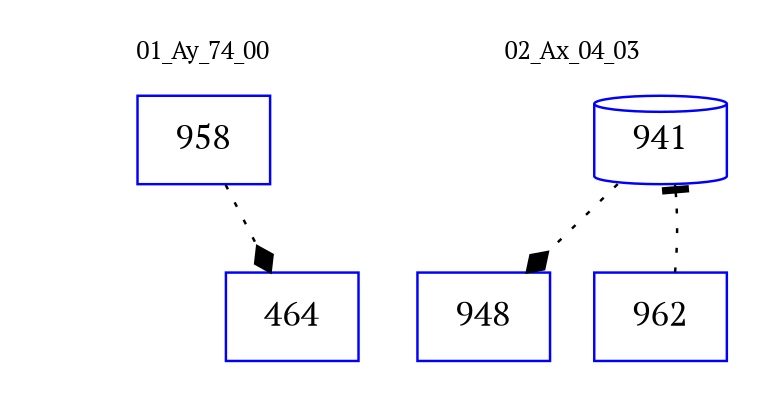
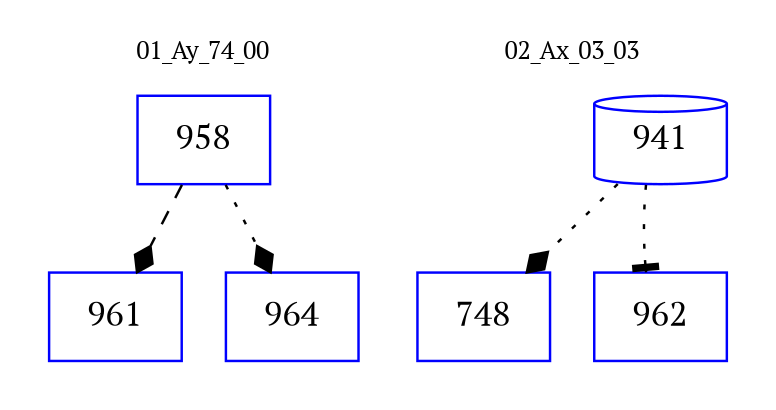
cluster "02_Ax_04_03": label "02_Ax_04_03" -> "02_Ax_03_03"
edge "962" -> "941": reversed
node "961": added
node "464": label "464" -> "964"
node "948": label "948" -> "748"
